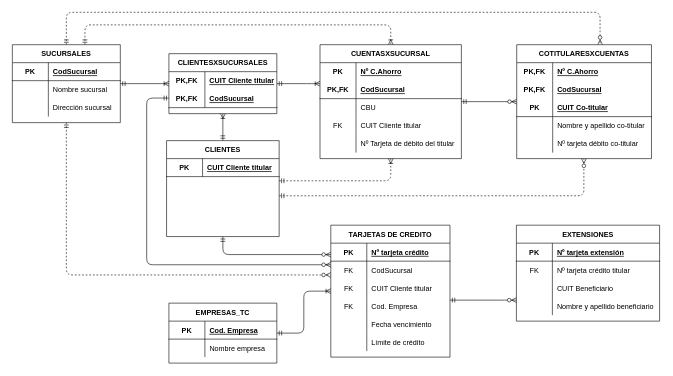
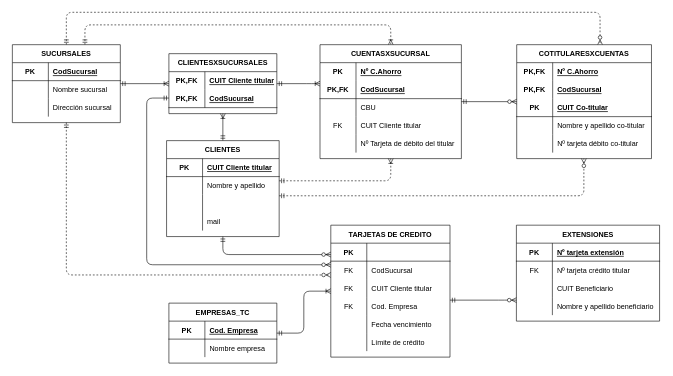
node "Nombre y apellido": added
node "mail": added
node "Nº tarjeta crédito": removed
